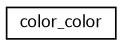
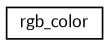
node "color_color": label "color_color" -> "rgb_color"
